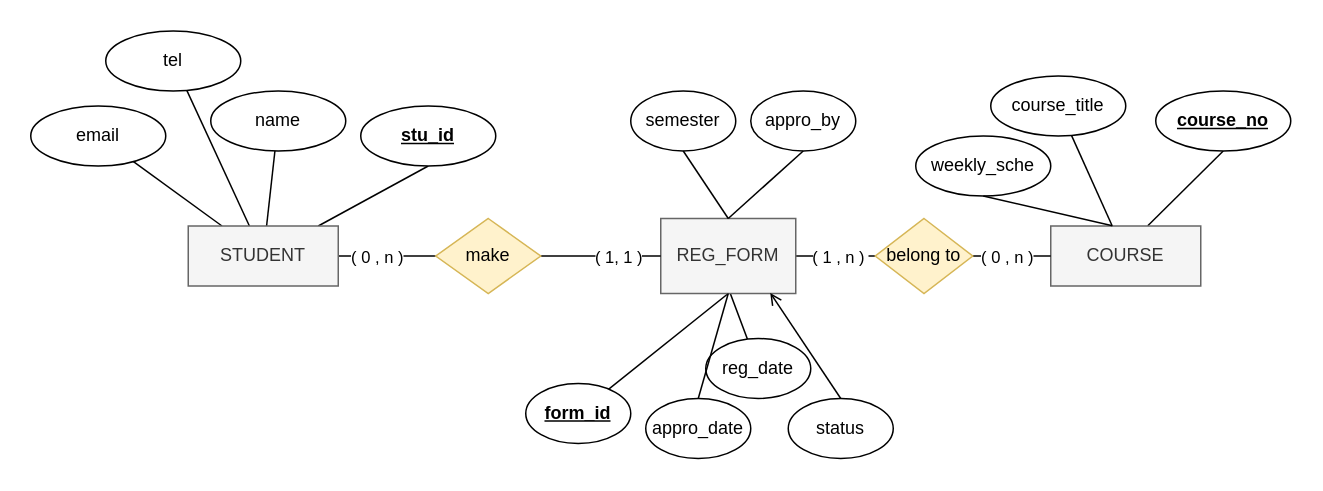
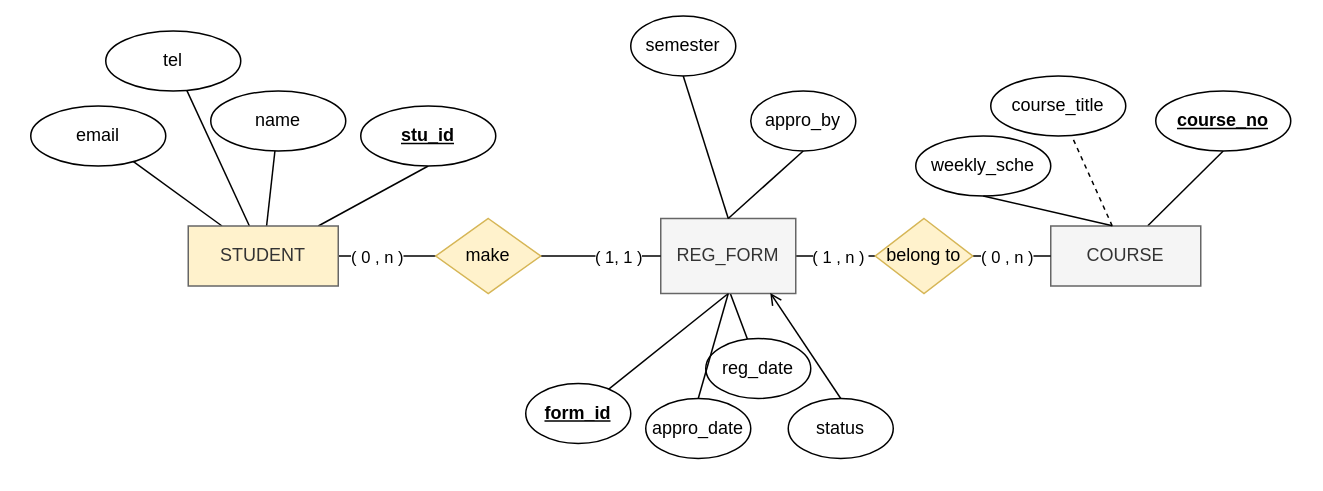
node "semester": moved (683, 121) -> (683, 46)
edge "course_title" -- "COURSE": style solid -> dashed
node "STUDENT": fillcolor #f5f5f5 -> #fff2cc
